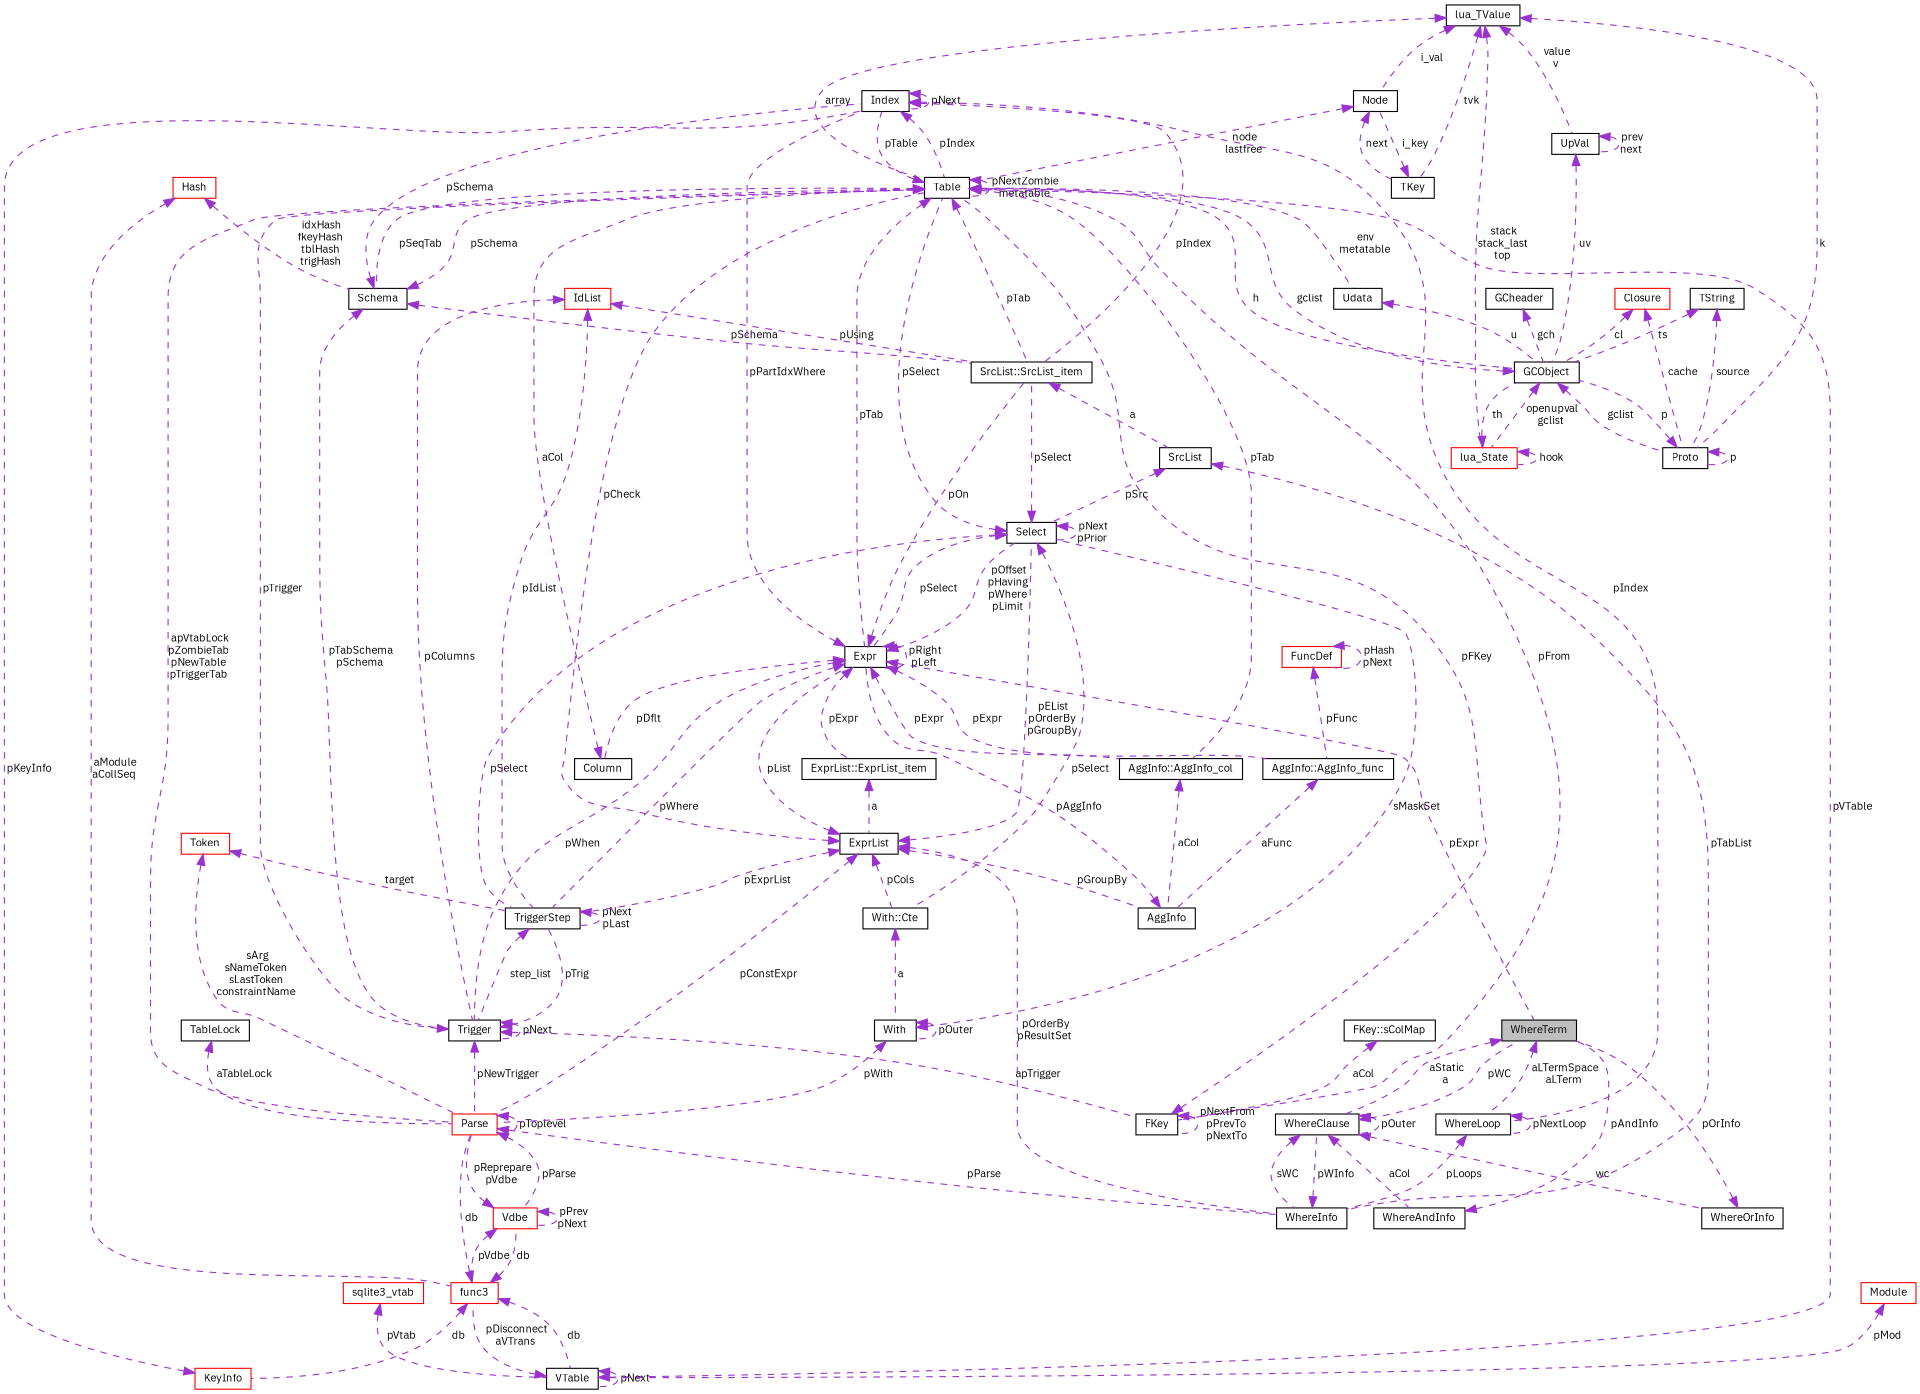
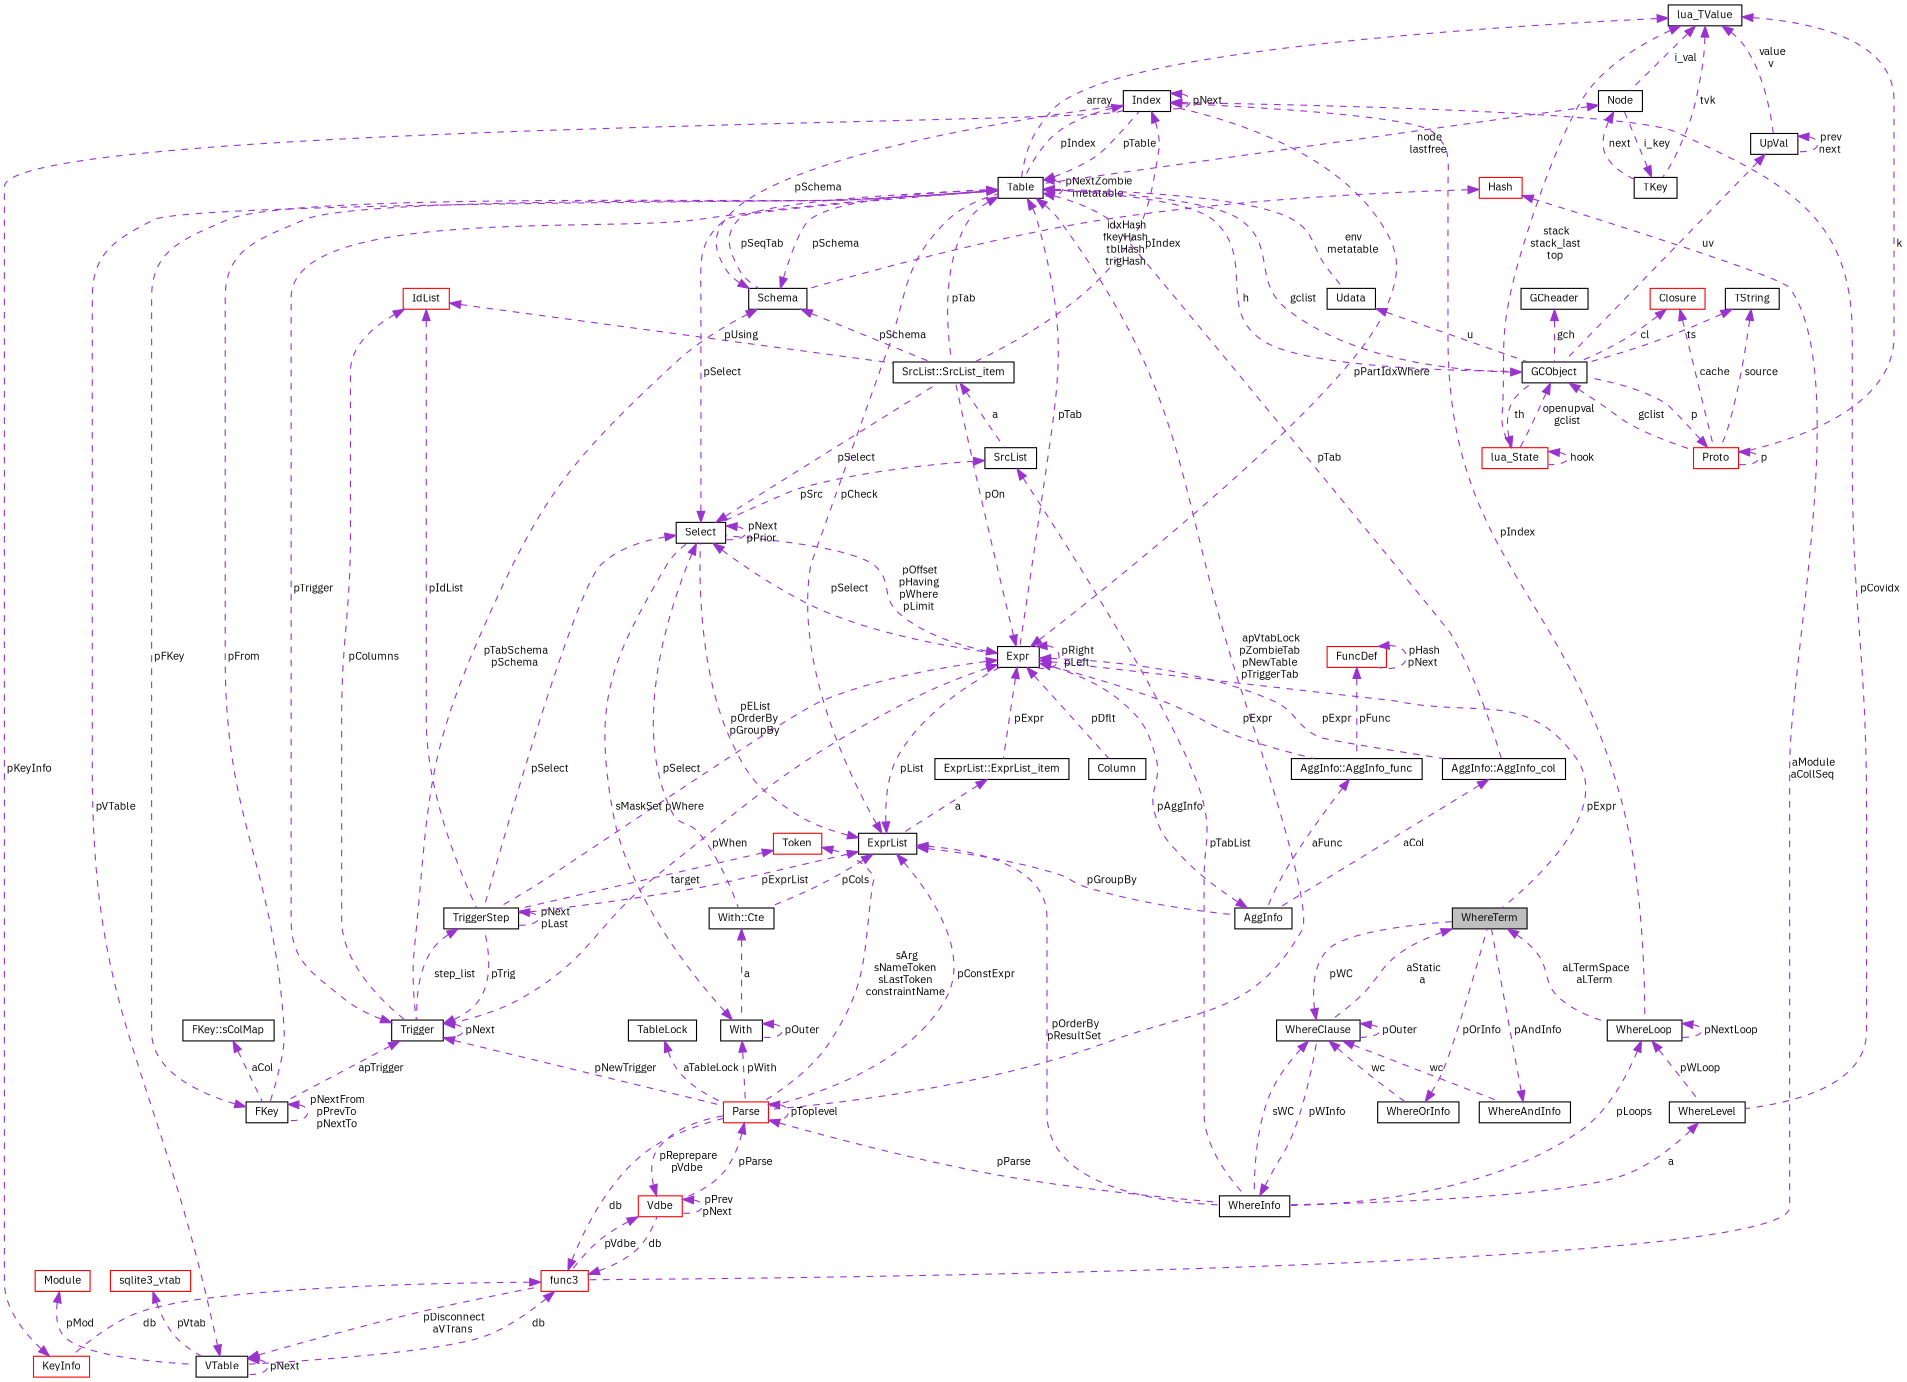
edge "Table" -> "Column": removed, label "aCol"
node "Proto": color black -> red
node "WhereLevel": added
edge "WhereAndInfo" -> "WhereClause": label " aCol" -> " wc"
